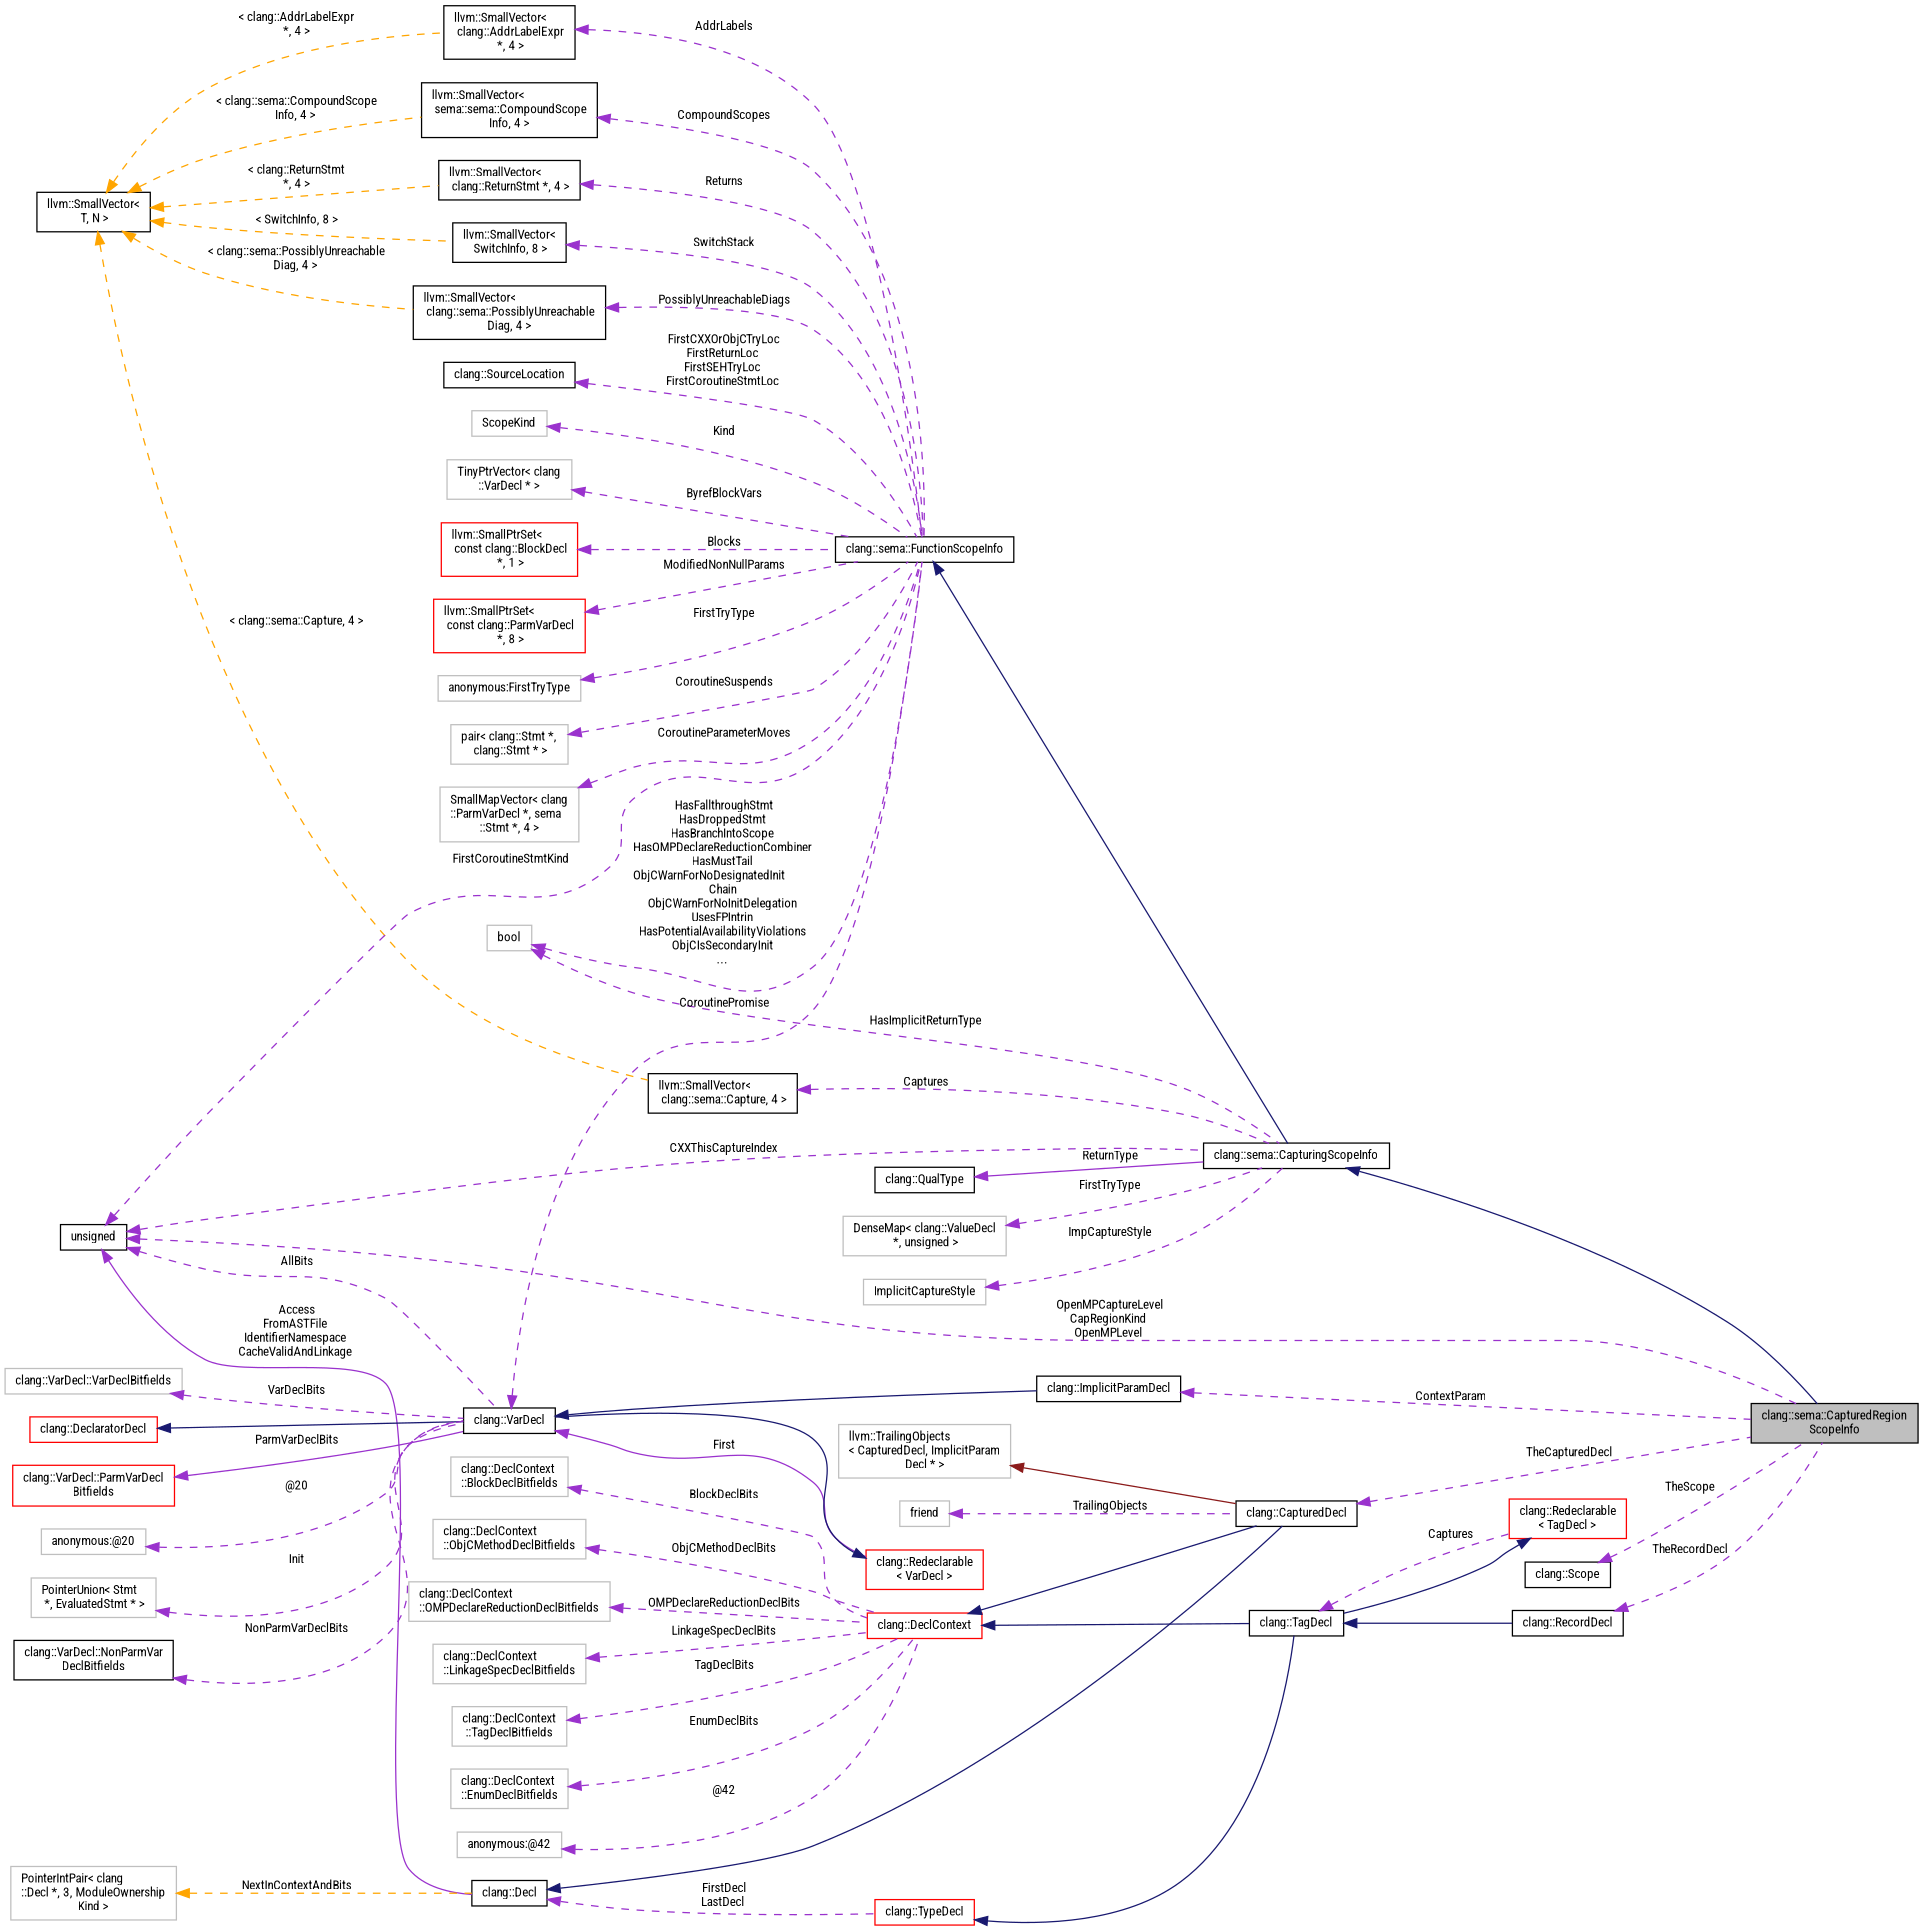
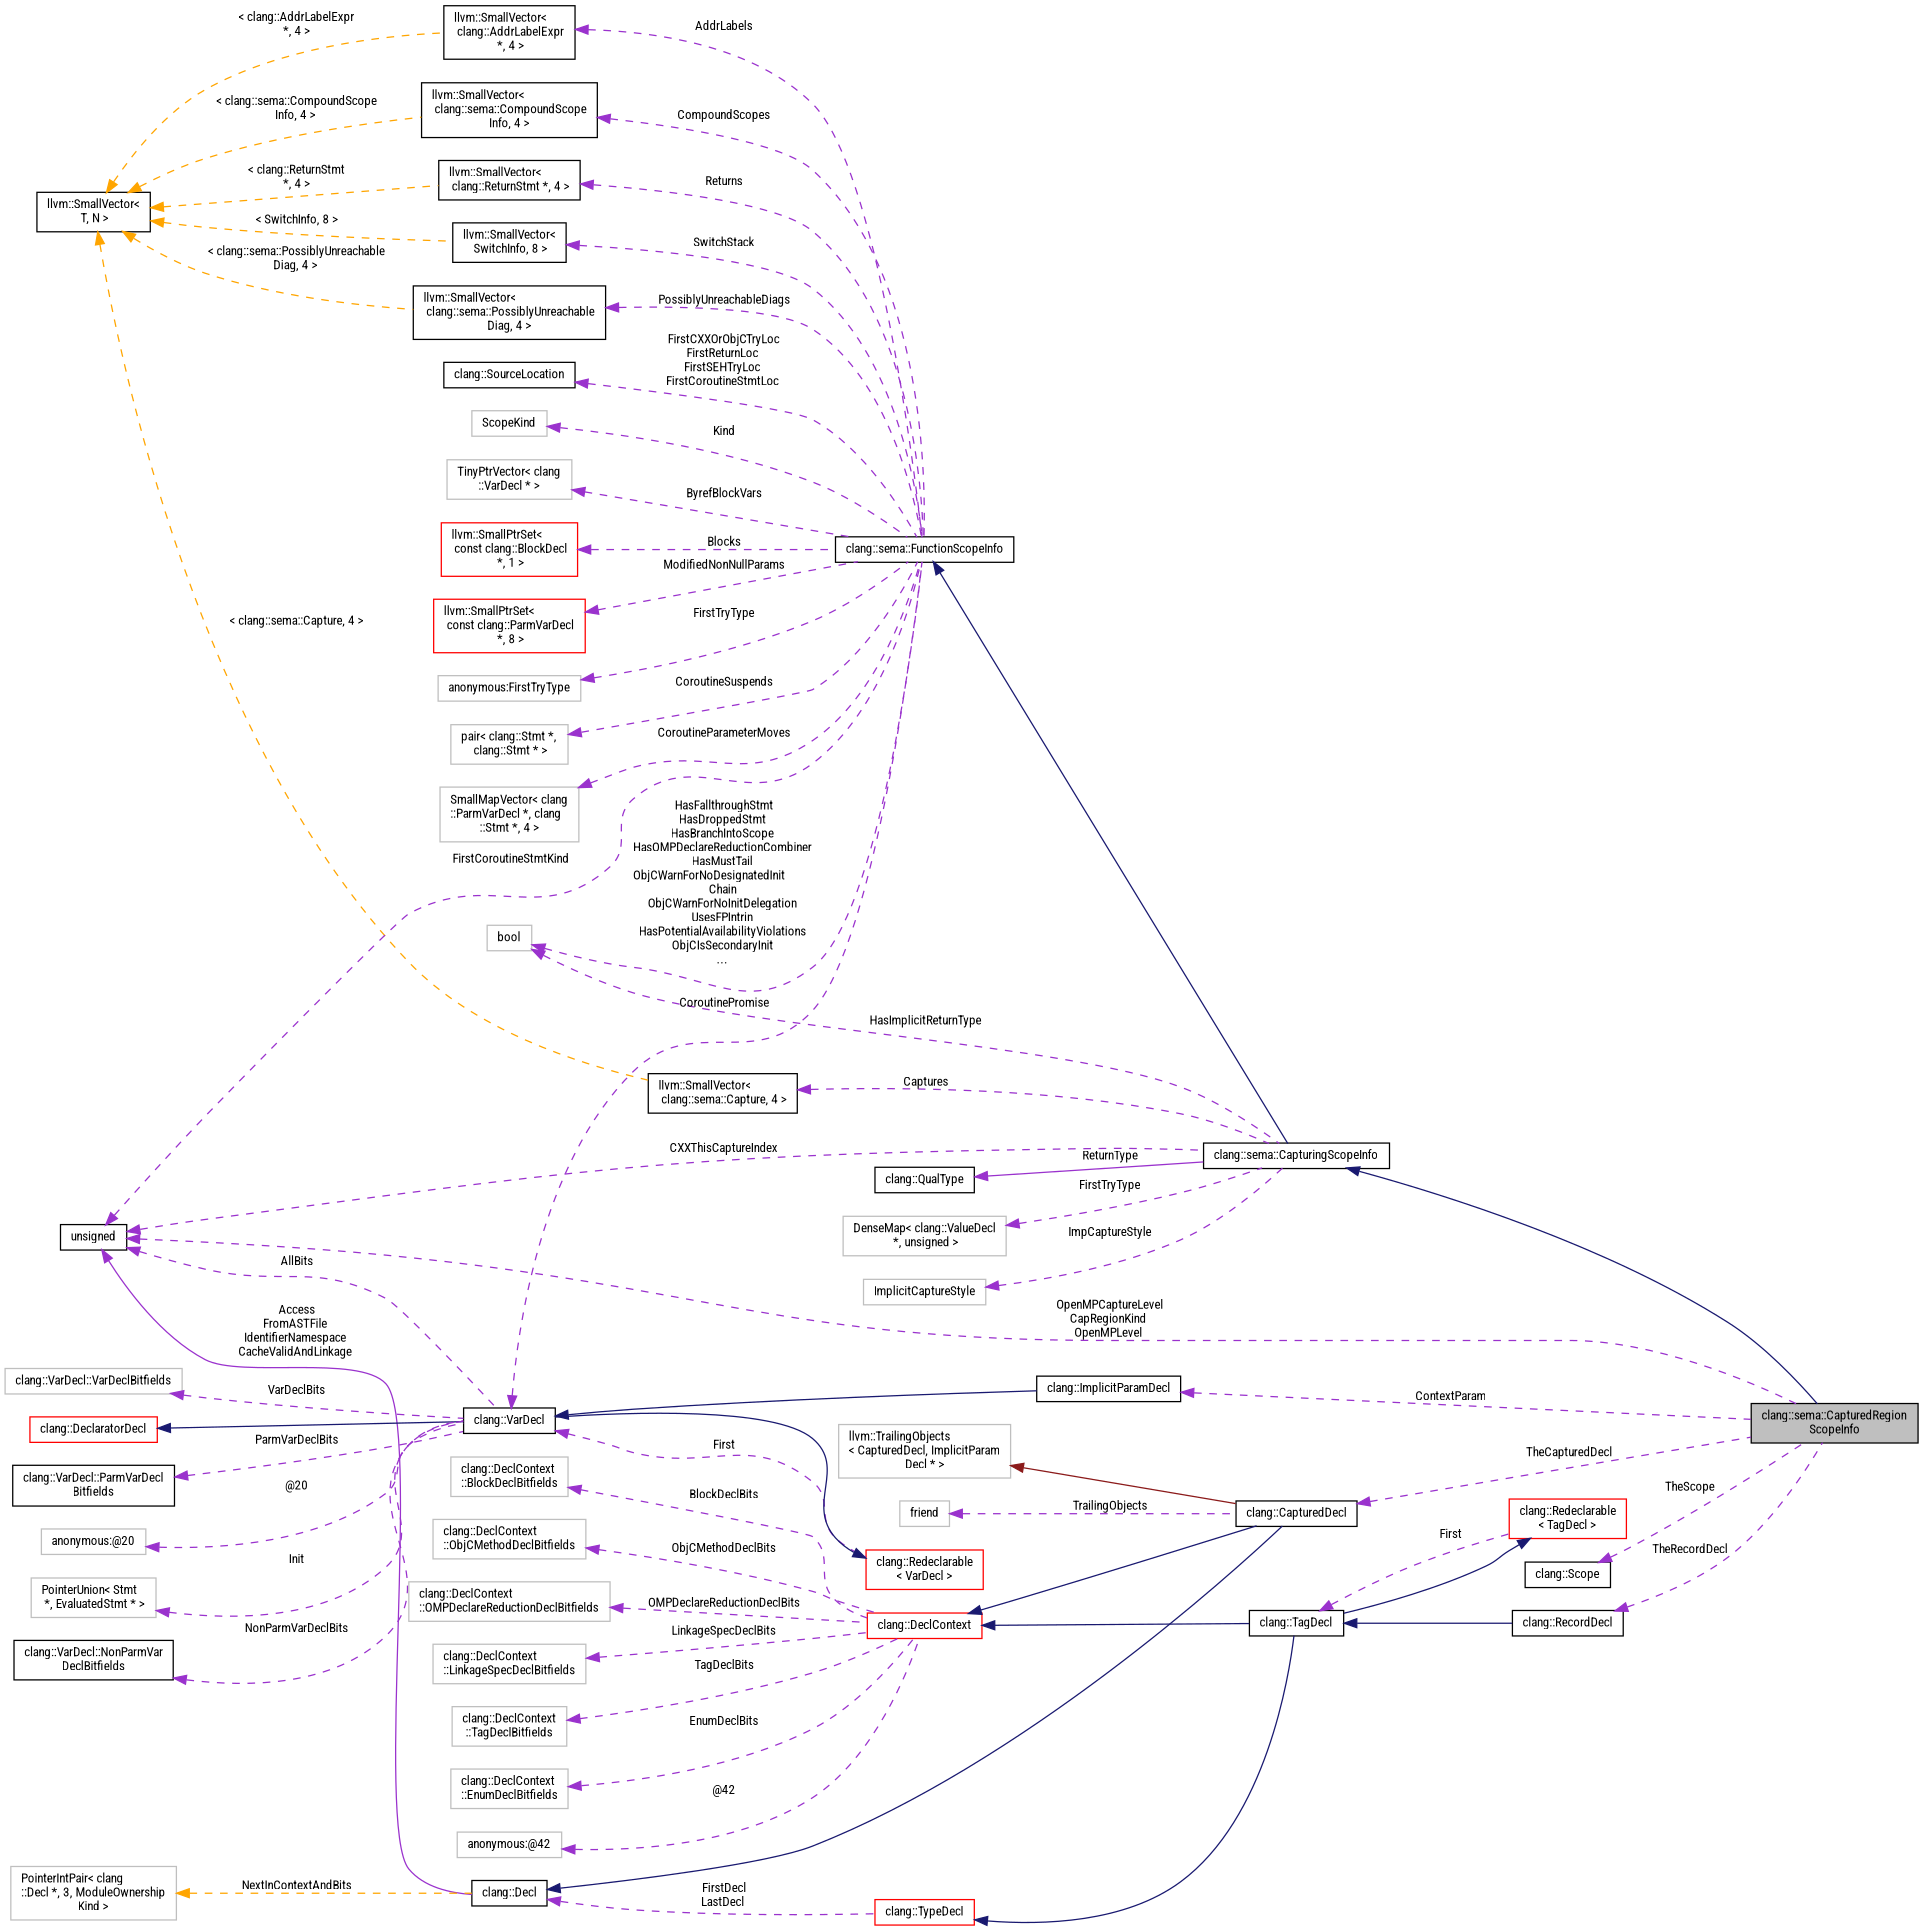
node "llvm::SmallVector< sema::sema::CompoundScope Info, 4 >": label "llvm::SmallVector< sema::sema::CompoundScope Info, 4 >" -> "llvm::SmallVector< clang::sema::CompoundScope Info, 4 >"
node "SmallMapVector< clang ::ParmVarDecl *, sema ::Stmt *, 4 >": label "SmallMapVector< clang ::ParmVarDecl *, sema ::Stmt *, 4 >" -> "SmallMapVector< clang ::ParmVarDecl *, clang ::Stmt *, 4 >"
edge "clang::Redeclarable < VarDecl >" -> "clang::VarDecl": style solid -> dashed
edge "clang::VarDecl" -> "clang::VarDecl::ParmVarDecl Bitfields": style solid -> dashed
node "clang::VarDecl::ParmVarDecl Bitfields": color red -> black
edge "clang::Redeclarable < TagDecl >" -> "clang::TagDecl": label " Captures" -> " First"
